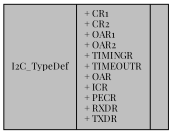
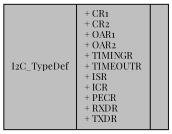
node "I2C_TypeDef": text "+ OAR" -> "+ ISR"
